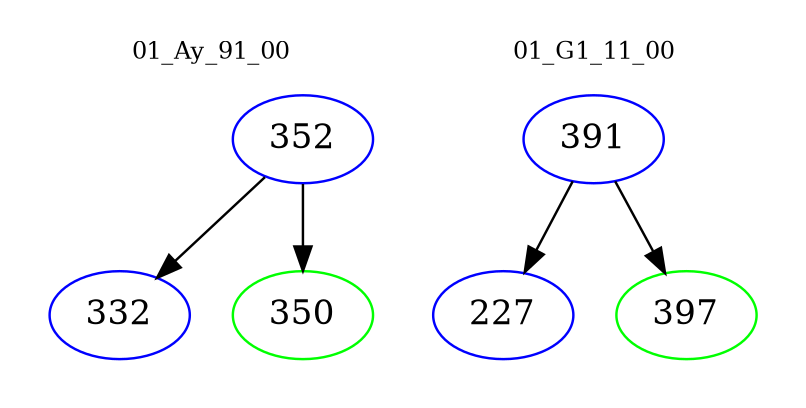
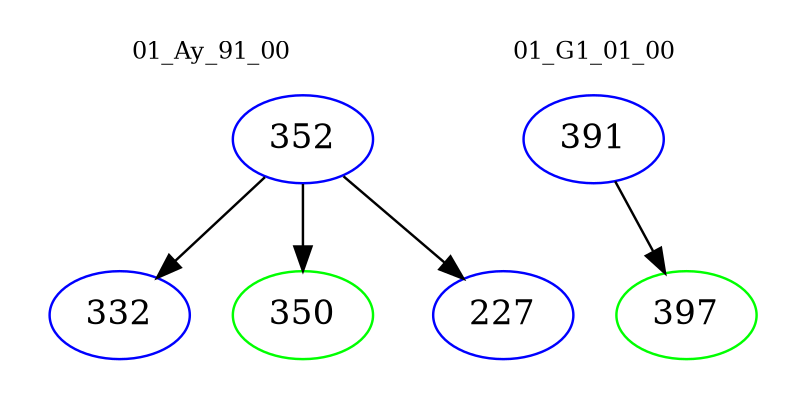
cluster "01_G1_11_00": label "01_G1_11_00" -> "01_G1_01_00"
edge "391" -> "227": now "352" -> "227"
